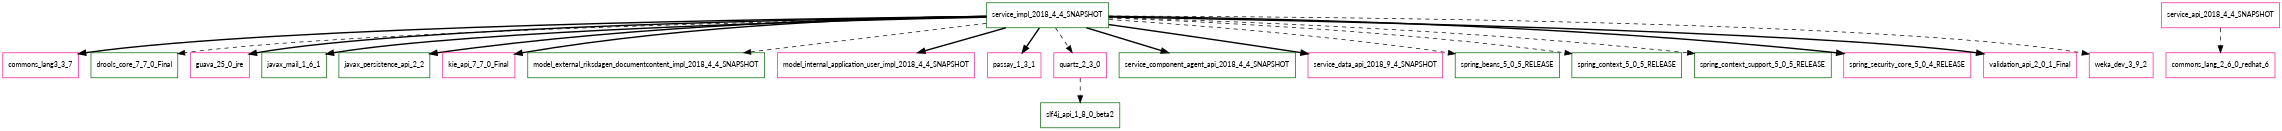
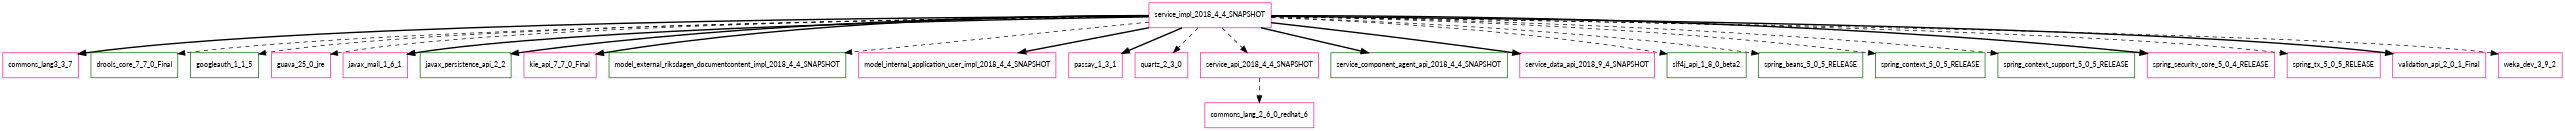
node "service_impl_2018_4_4_SNAPSHOT": color darkgreen -> deeppink
edge "service_impl_2018_4_4_SNAPSHOT" -> "guava_25_0_jre": style bold -> dashed
edge "service_impl_2018_4_4_SNAPSHOT" -> "service_api_2018_4_4_SNAPSHOT": added
node "googleauth_1_1_5": added
node "javax_mail_1_6_1": color darkgreen -> deeppink
node "spring_tx_5_0_5_RELEASE": added
edge "quartz_2_3_0" -> "slf4j_api_1_8_0_beta2": now "service_impl_2018_4_4_SNAPSHOT" -> "slf4j_api_1_8_0_beta2"
